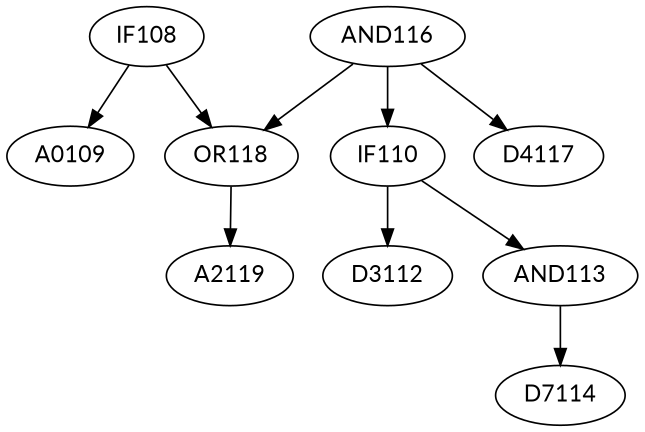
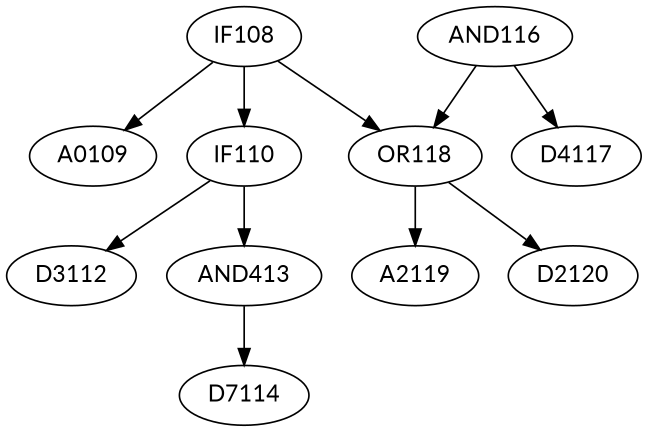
edge "AND116" -> "IF110": now "IF108" -> "IF110"
node "AND113": label "AND113" -> "AND413"
node "D2120": added
